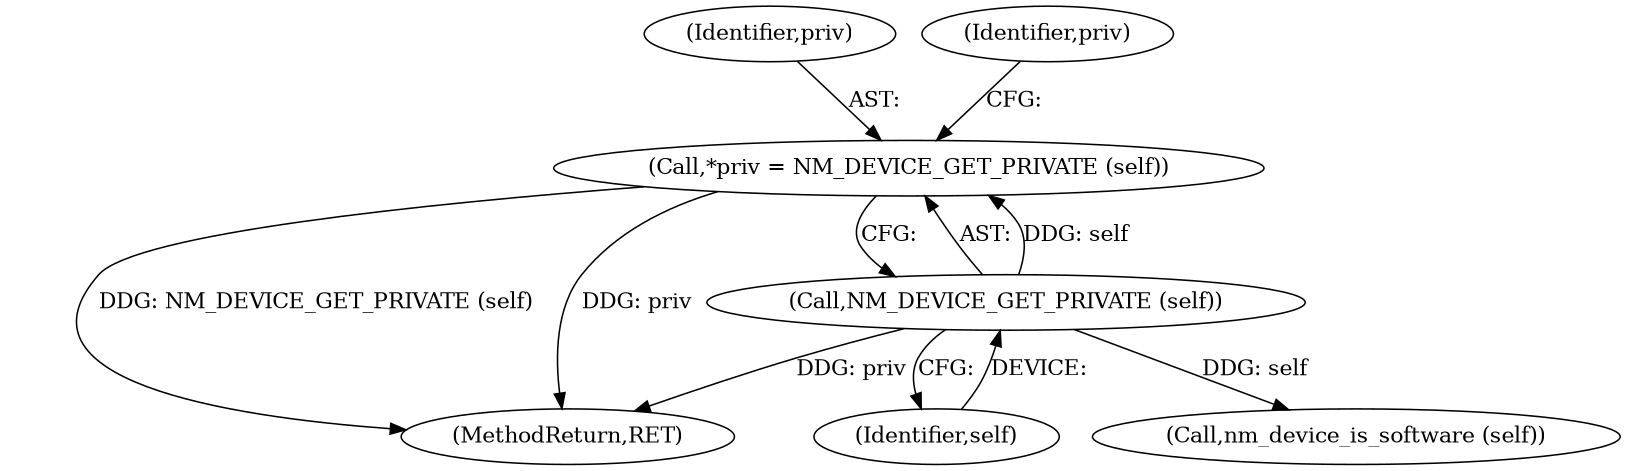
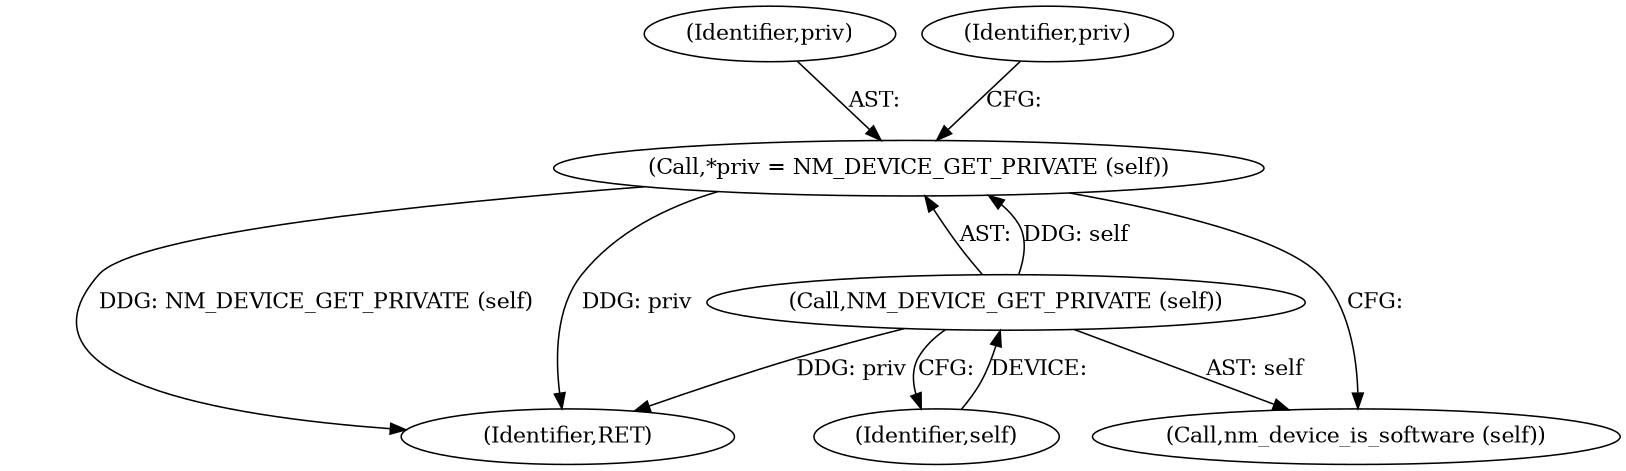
edge "(Call,*priv = NM_DEVICE_GET_PRIVATE (self))" -> "(Call,NM_DEVICE_GET_PRIVATE (self))": now "(Call,*priv = NM_DEVICE_GET_PRIVATE (self))" -> "(Call,nm_device_is_software (self))"
edge "(Call,NM_DEVICE_GET_PRIVATE (self))" -> "(Call,nm_device_is_software (self))": label "DDG: self" -> "AST: self"
node "(MethodReturn,RET)": label "(MethodReturn,RET)" -> "(Identifier,RET)"
